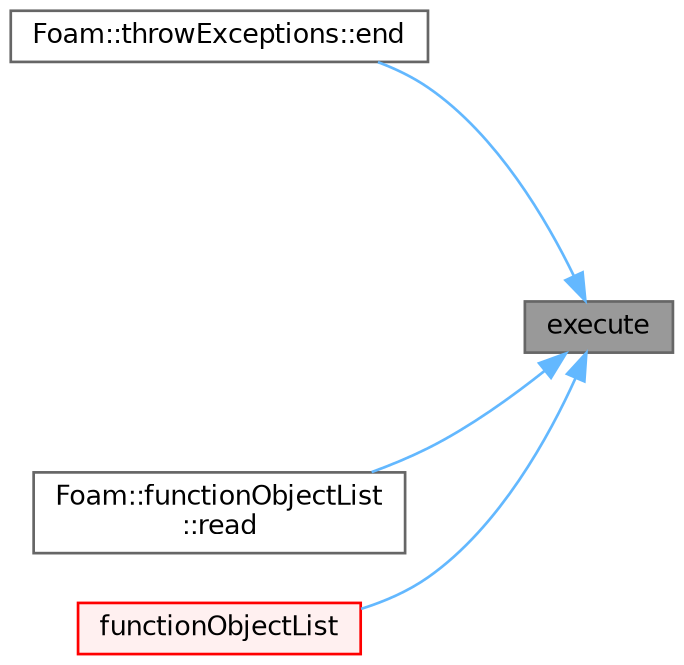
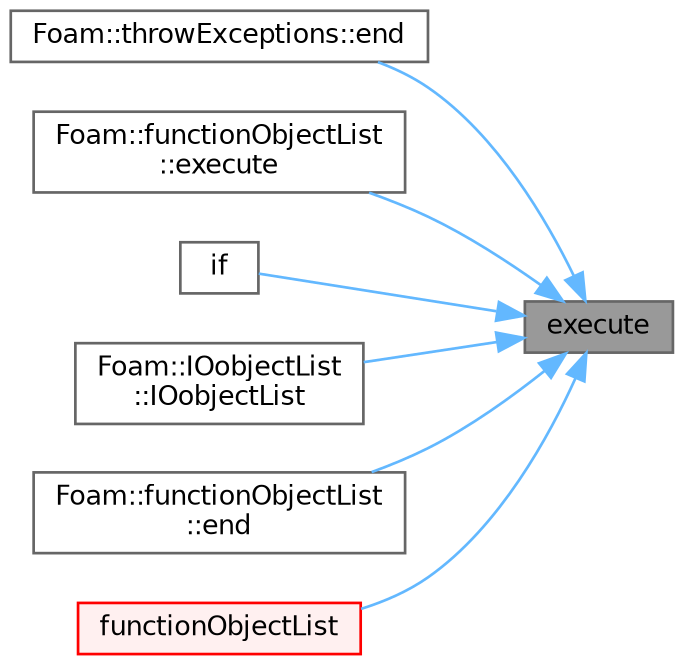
node "Foam::functionObjectList ::execute": added
node "if": added
node "Foam::IOobjectList ::IOobjectList": added
node "Foam::functionObjectList ::read": label "Foam::functionObjectList ::read" -> "Foam::functionObjectList ::end"
